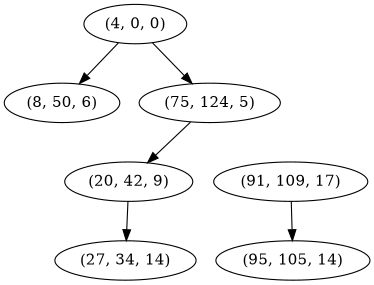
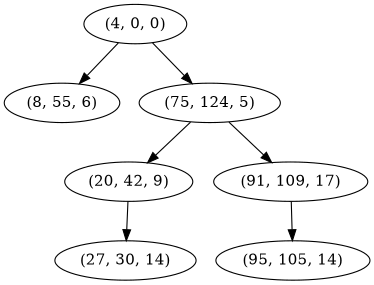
node "(8, 50, 6)": label "(8, 50, 6)" -> "(8, 55, 6)"
edge "(75, 124, 5)" -> "(91, 109, 17)": added
node "(27, 34, 14)": label "(27, 34, 14)" -> "(27, 30, 14)"
